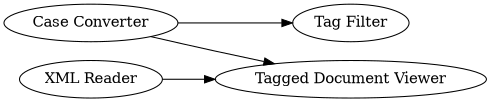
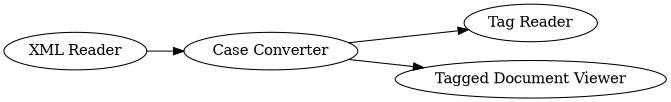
node "Tag Filter": label "Tag Filter" -> "Tag Reader"
edge "XML Reader" -> "Tagged Document Viewer": now "XML Reader" -> "Case Converter"
